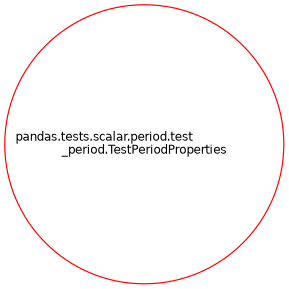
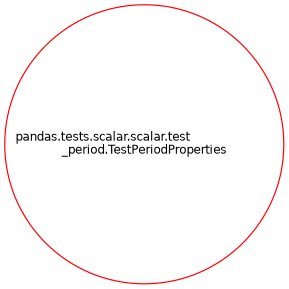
node "pandas.tests.scalar.period.test _period.TestPeriodProperties": label "pandas.tests.scalar.period.test _period.TestPeriodProperties" -> "pandas.tests.scalar.scalar.test _period.TestPeriodProperties"
